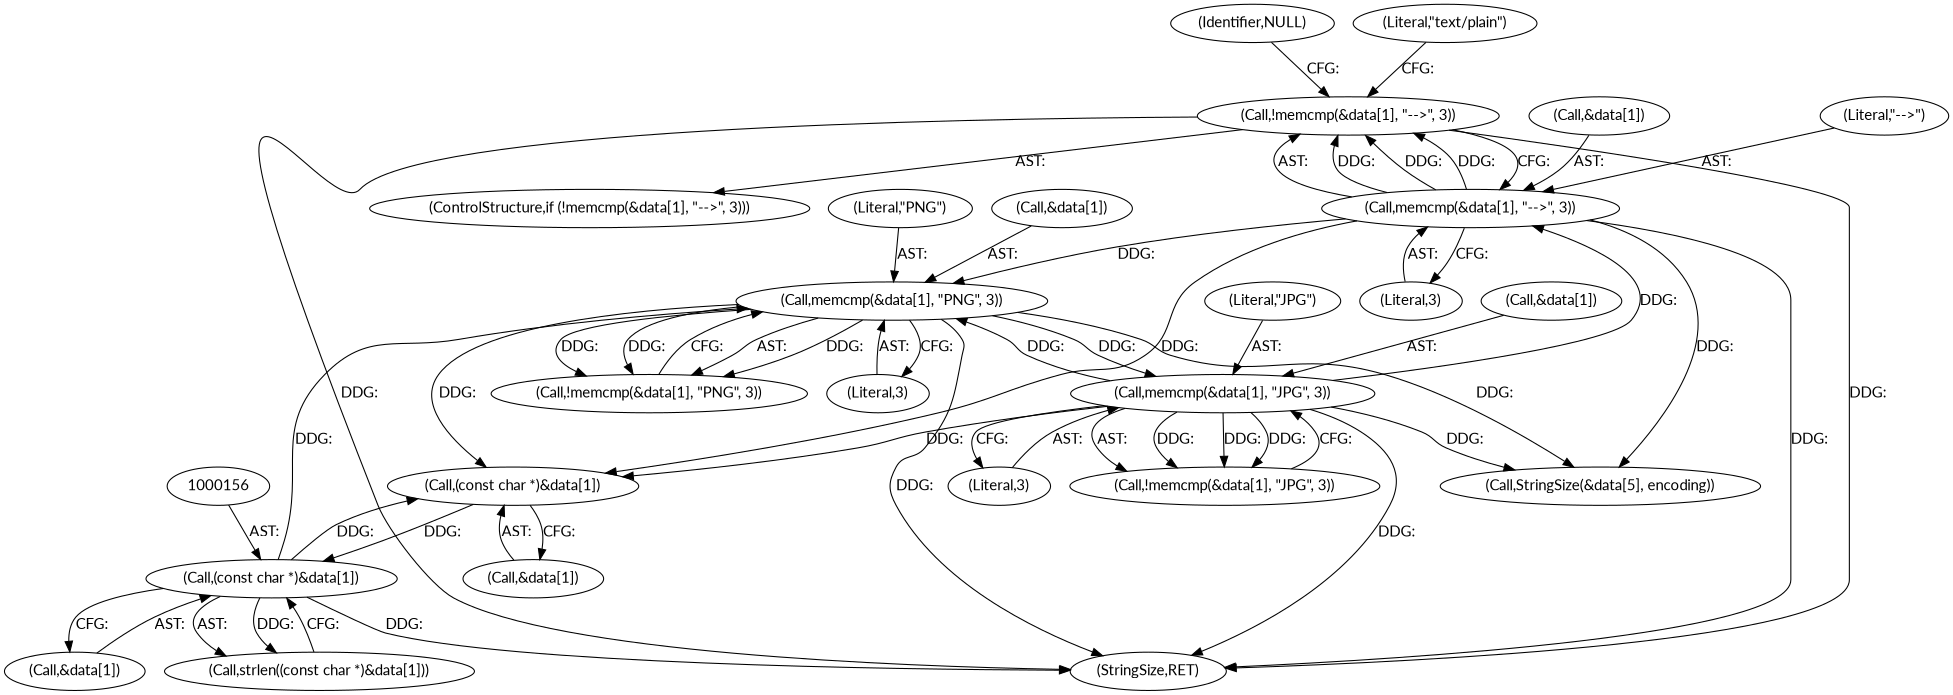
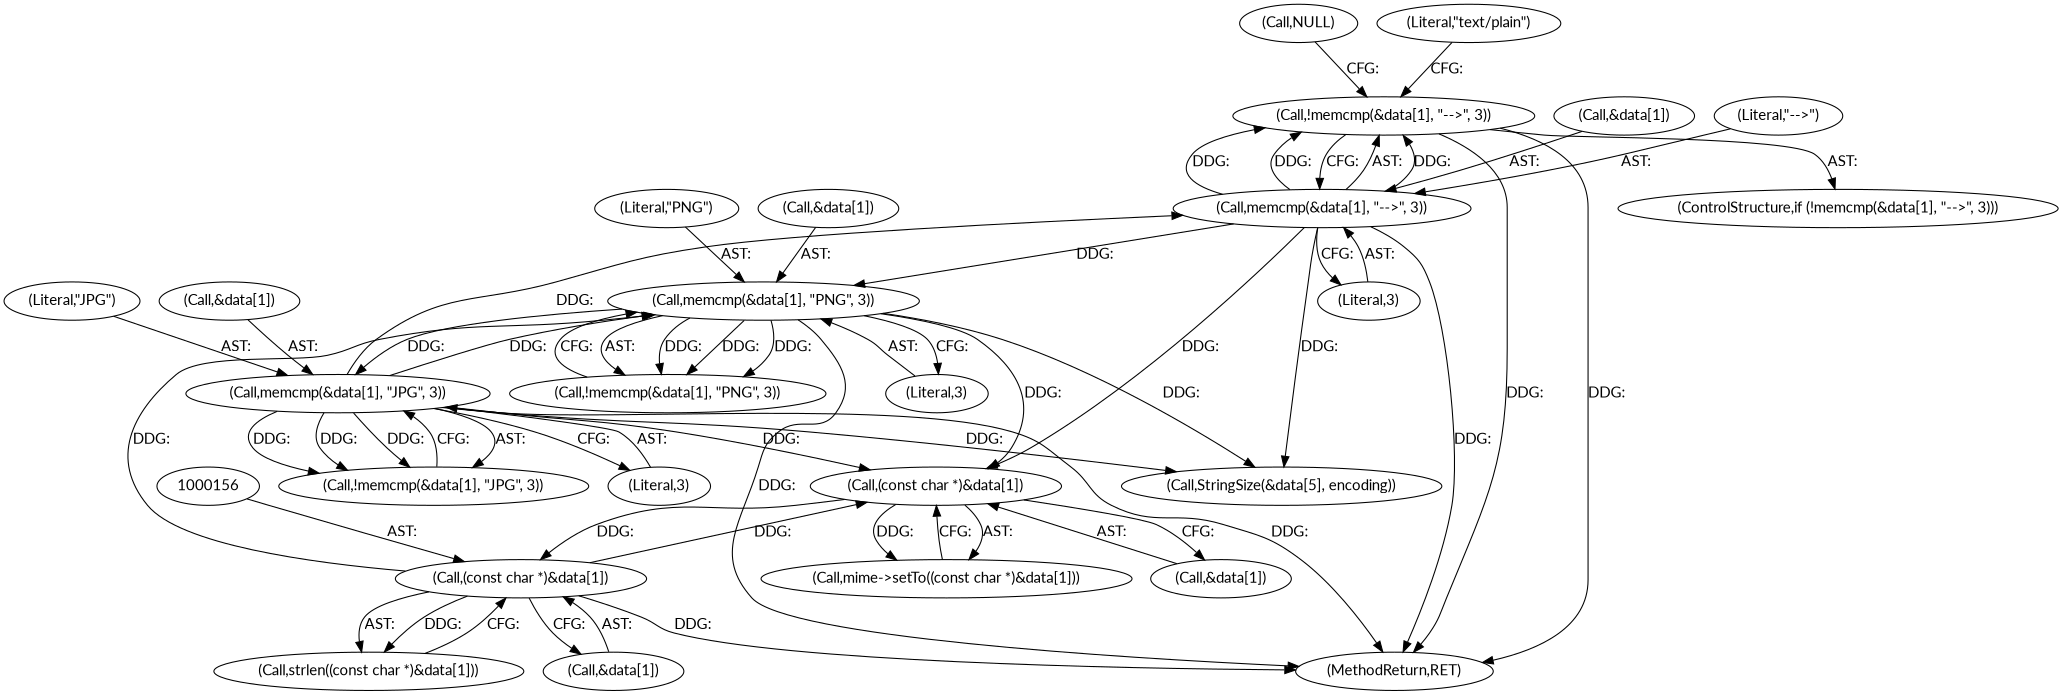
node "(Identifier,NULL)": label "(Identifier,NULL)" -> "(Call,NULL)"
node "(Call,mime->setTo((const char *)&data[1]))": added
node "(StringSize,RET)": label "(StringSize,RET)" -> "(MethodReturn,RET)"
